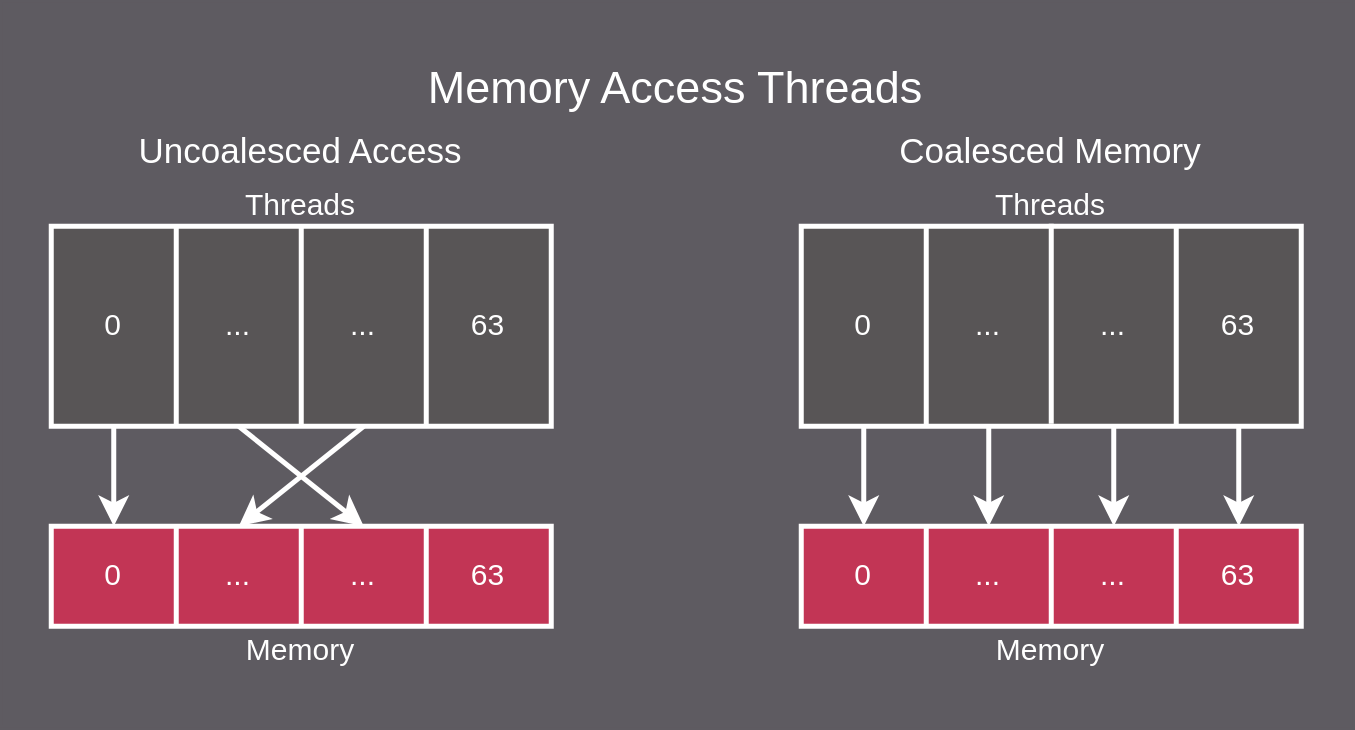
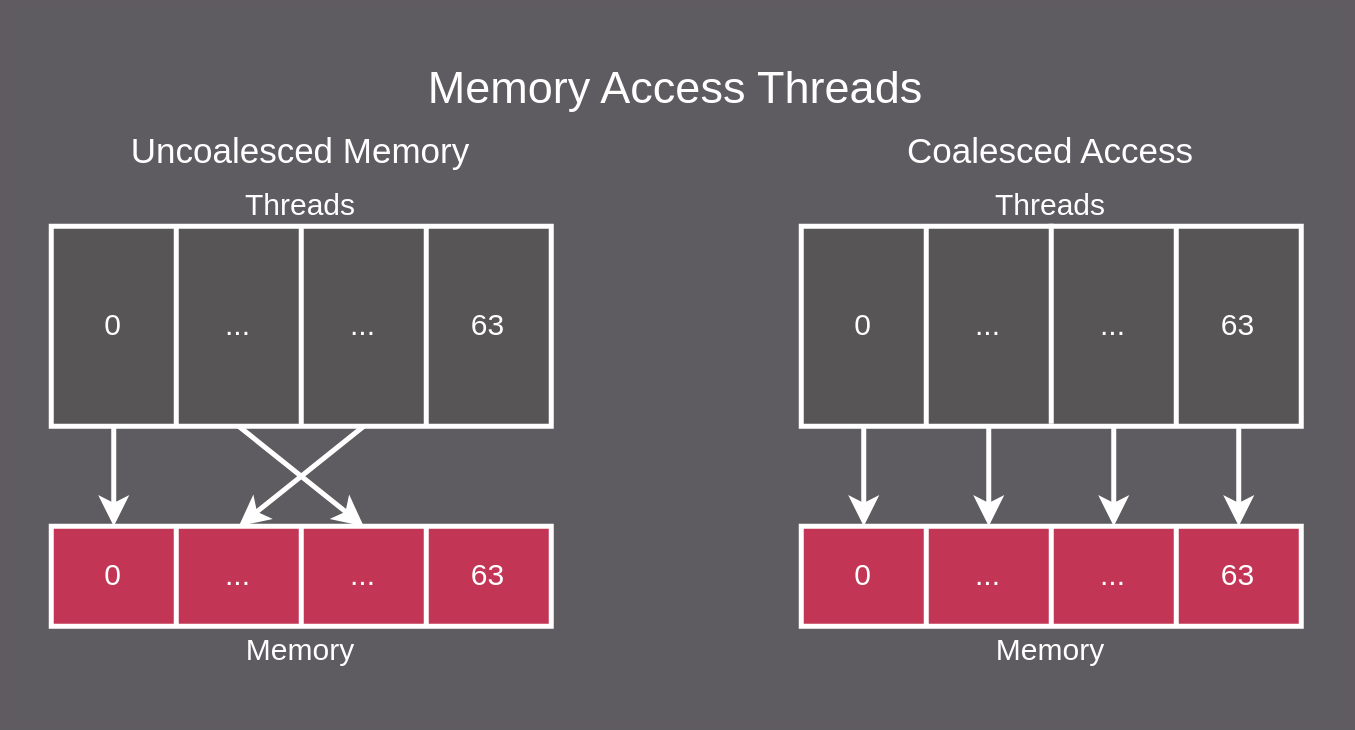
node "Uncoalesced Access": label "Uncoalesced Access" -> "Uncoalesced Memory"
node "Coalesced Memory": label "Coalesced Memory" -> "Coalesced Access"
